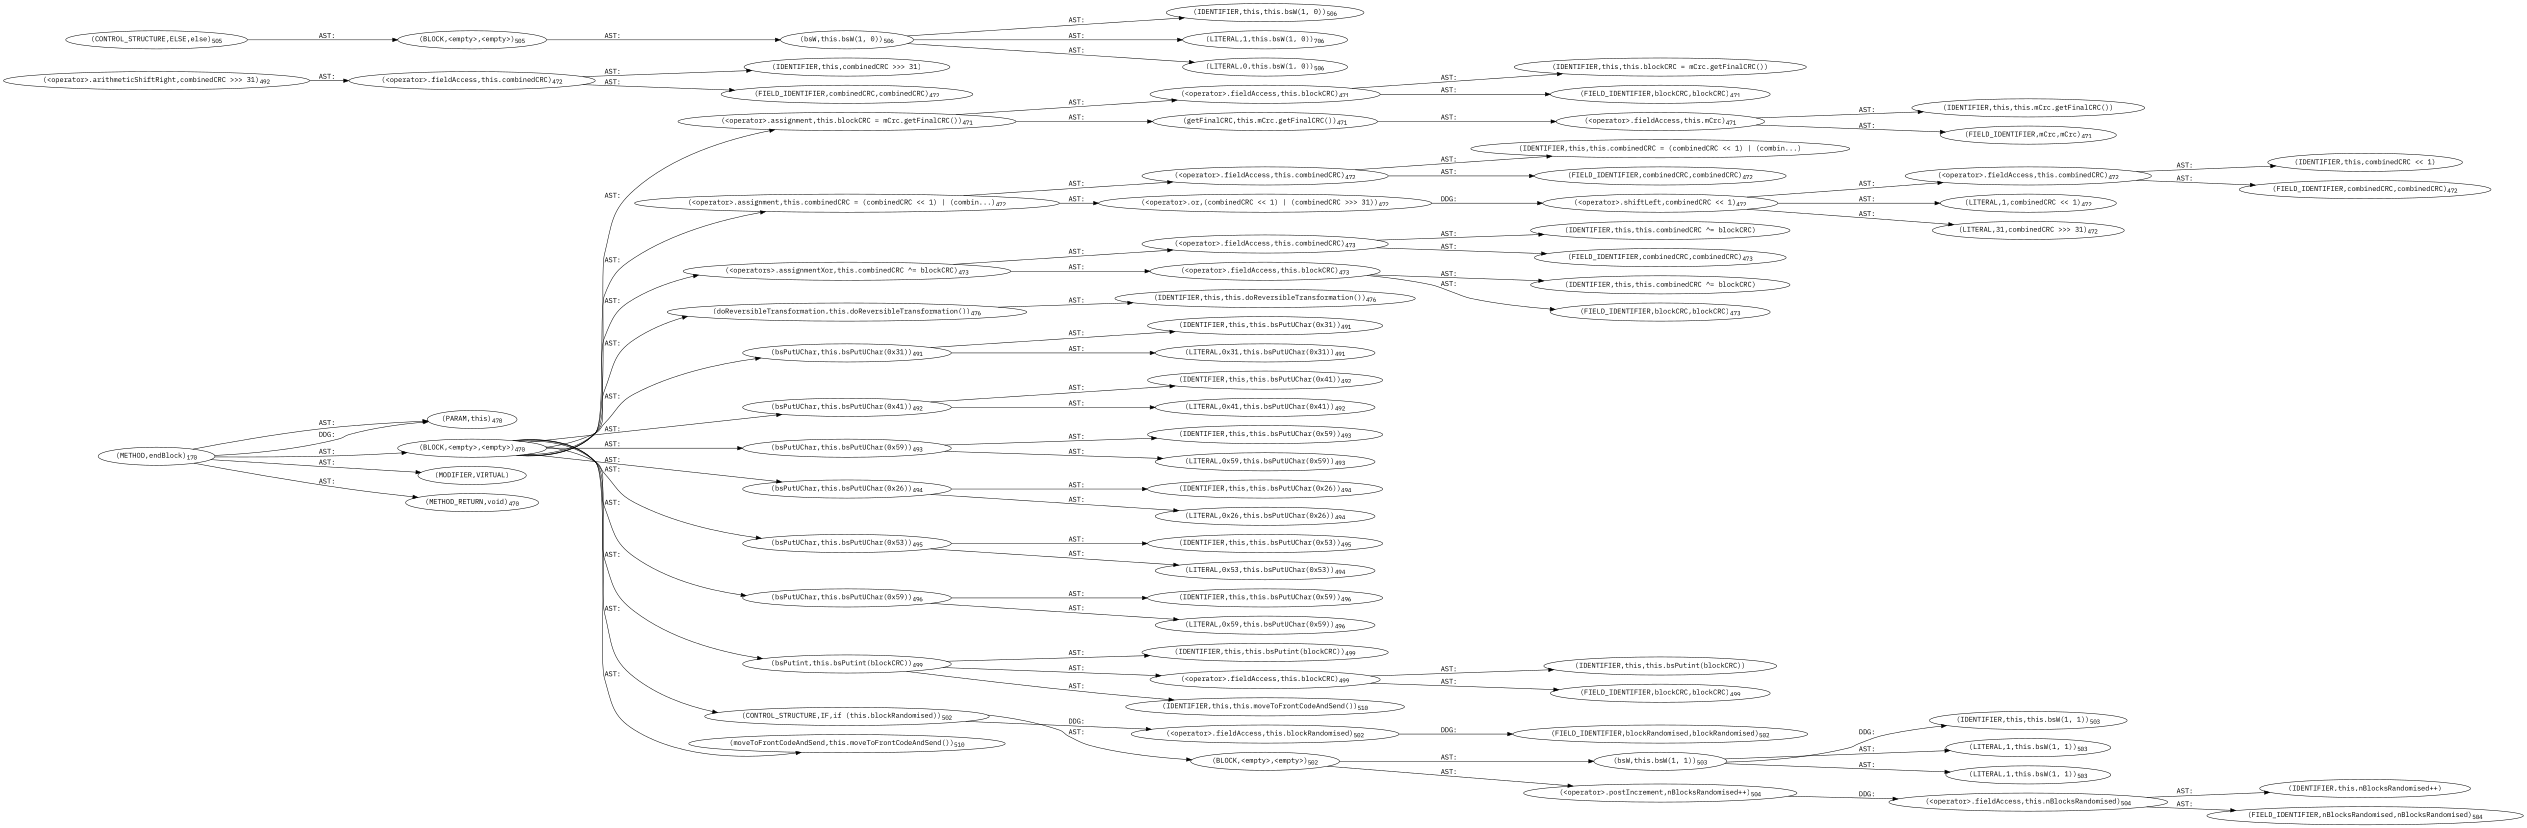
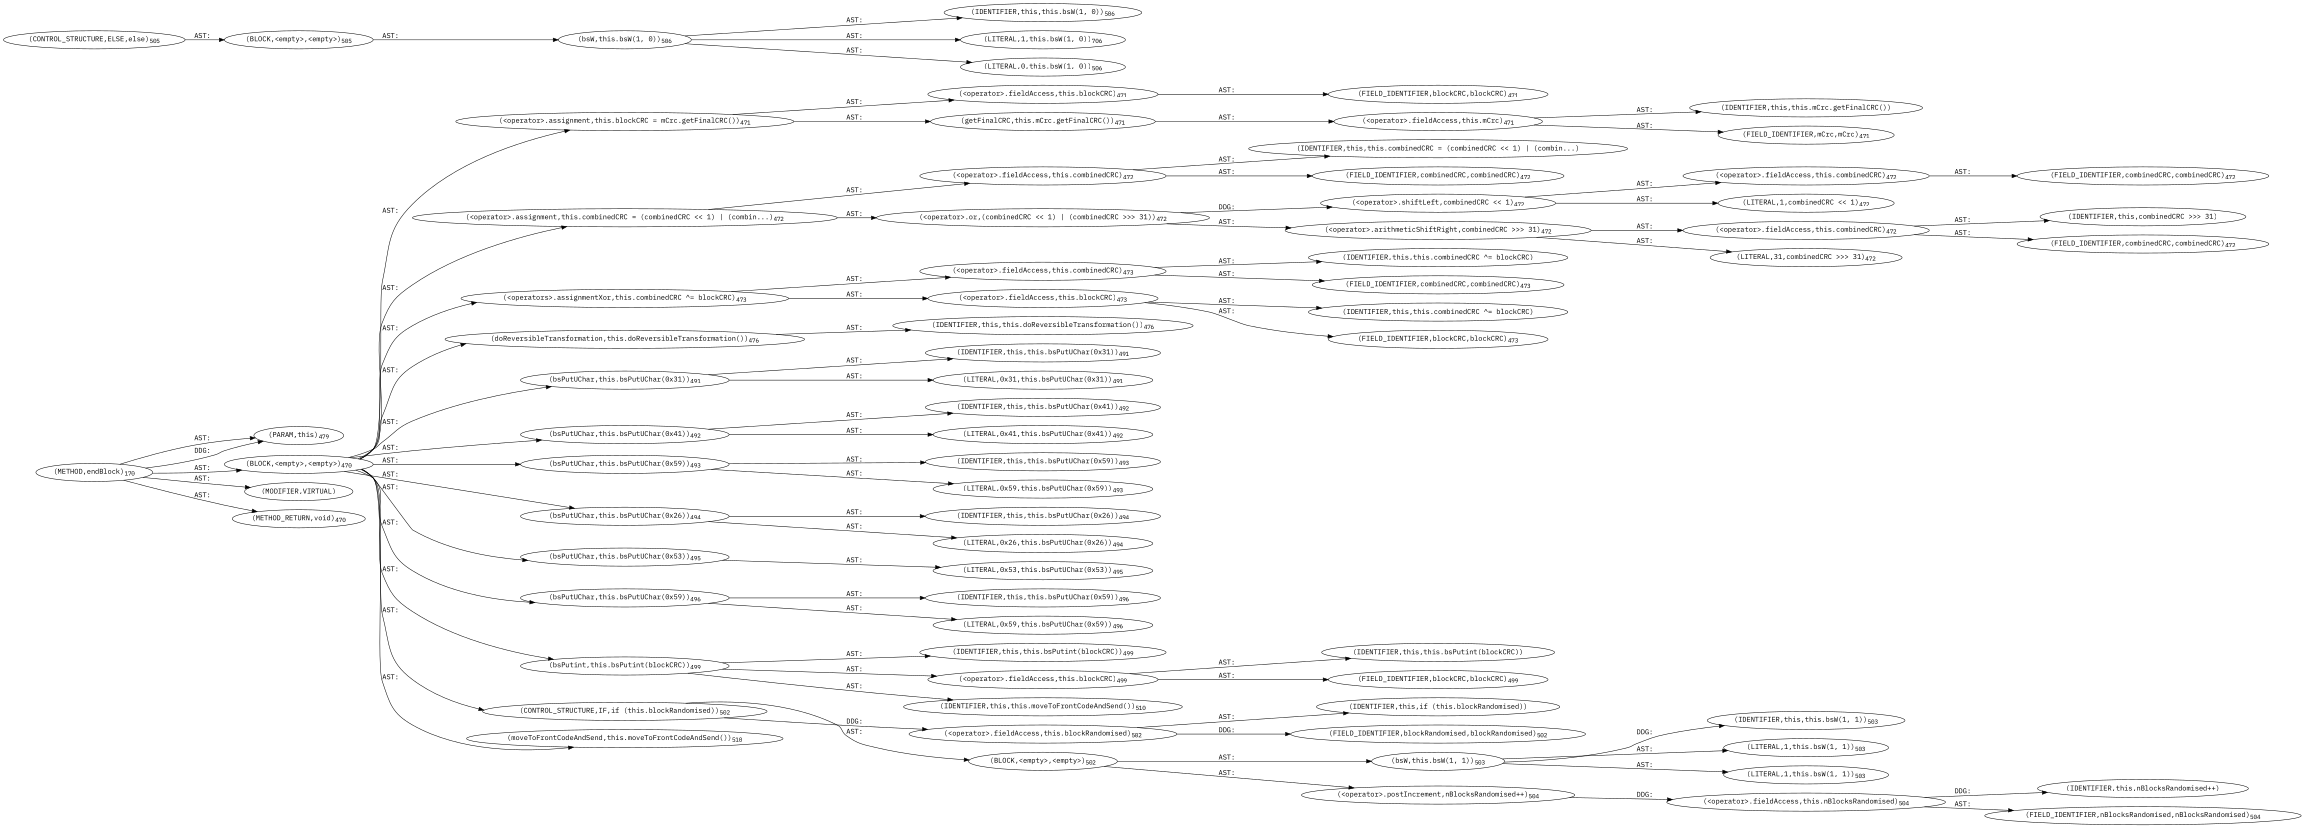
node "(IDENTIFIER,this,this.blockCRC = mCrc.getFinalCRC())": removed
node "(<operator>.arithmeticShiftRight,combinedCRC >>> 31)": text "492" -> "472"
node "(IDENTIFIER,this,combinedCRC << 1)": removed
edge "(<operator>.shiftLeft,combinedCRC << 1)" -> "(LITERAL,31,combinedCRC >>> 31)": now "(<operator>.arithmeticShiftRight,combinedCRC >>> 31)" -> "(LITERAL,31,combinedCRC >>> 31)"
edge "(<operator>.or,(combinedCRC << 1) | (combinedCRC >>> 31))" -> "(<operator>.arithmeticShiftRight,combinedCRC >>> 31)": added, label "AST:"
node "(PARAM,this)": text "470" -> "479"
node "(IDENTIFIER,this,this.bsPutUChar(0x53))": removed
node "(LITERAL,0x53,this.bsPutUChar(0x53))": text "494" -> "495"
node "(IDENTIFIER,this,if (this.blockRandomised))": added
edge "(<operator>.fieldAccess,this.nBlocksRandomised)" -> "(IDENTIFIER,this,nBlocksRandomised++)": label "AST: " -> "DDG: "
